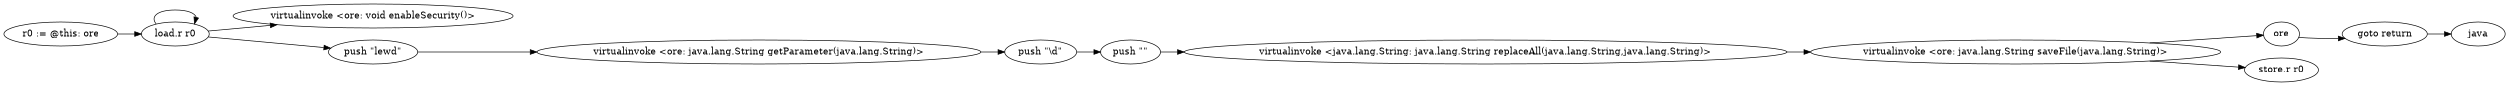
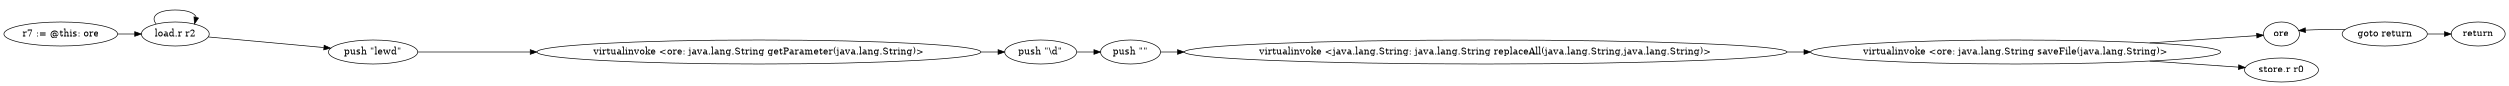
node "virtualinvoke <ore: void enableSecurity()>": removed
node "r0 := @this: ore": label "r0 := @this: ore" -> "r7 := @this: ore"
node "load.r r0": label "load.r r0" -> "load.r r2"
node "java": label "java" -> "return"
edge "ore" -> "goto return": reversed
